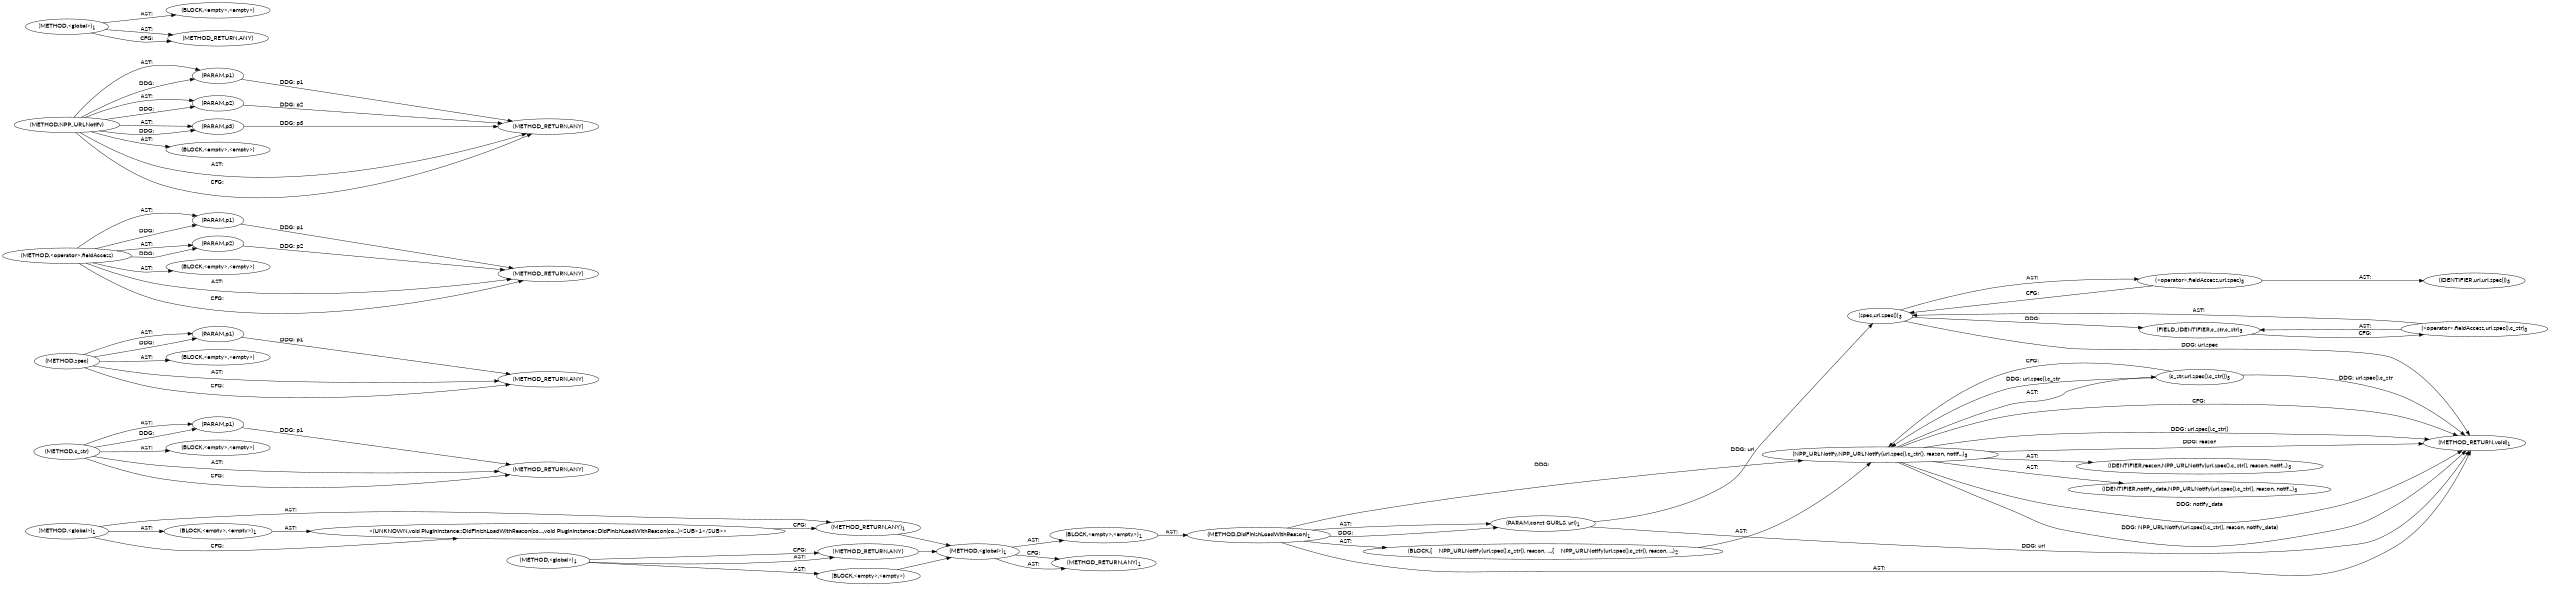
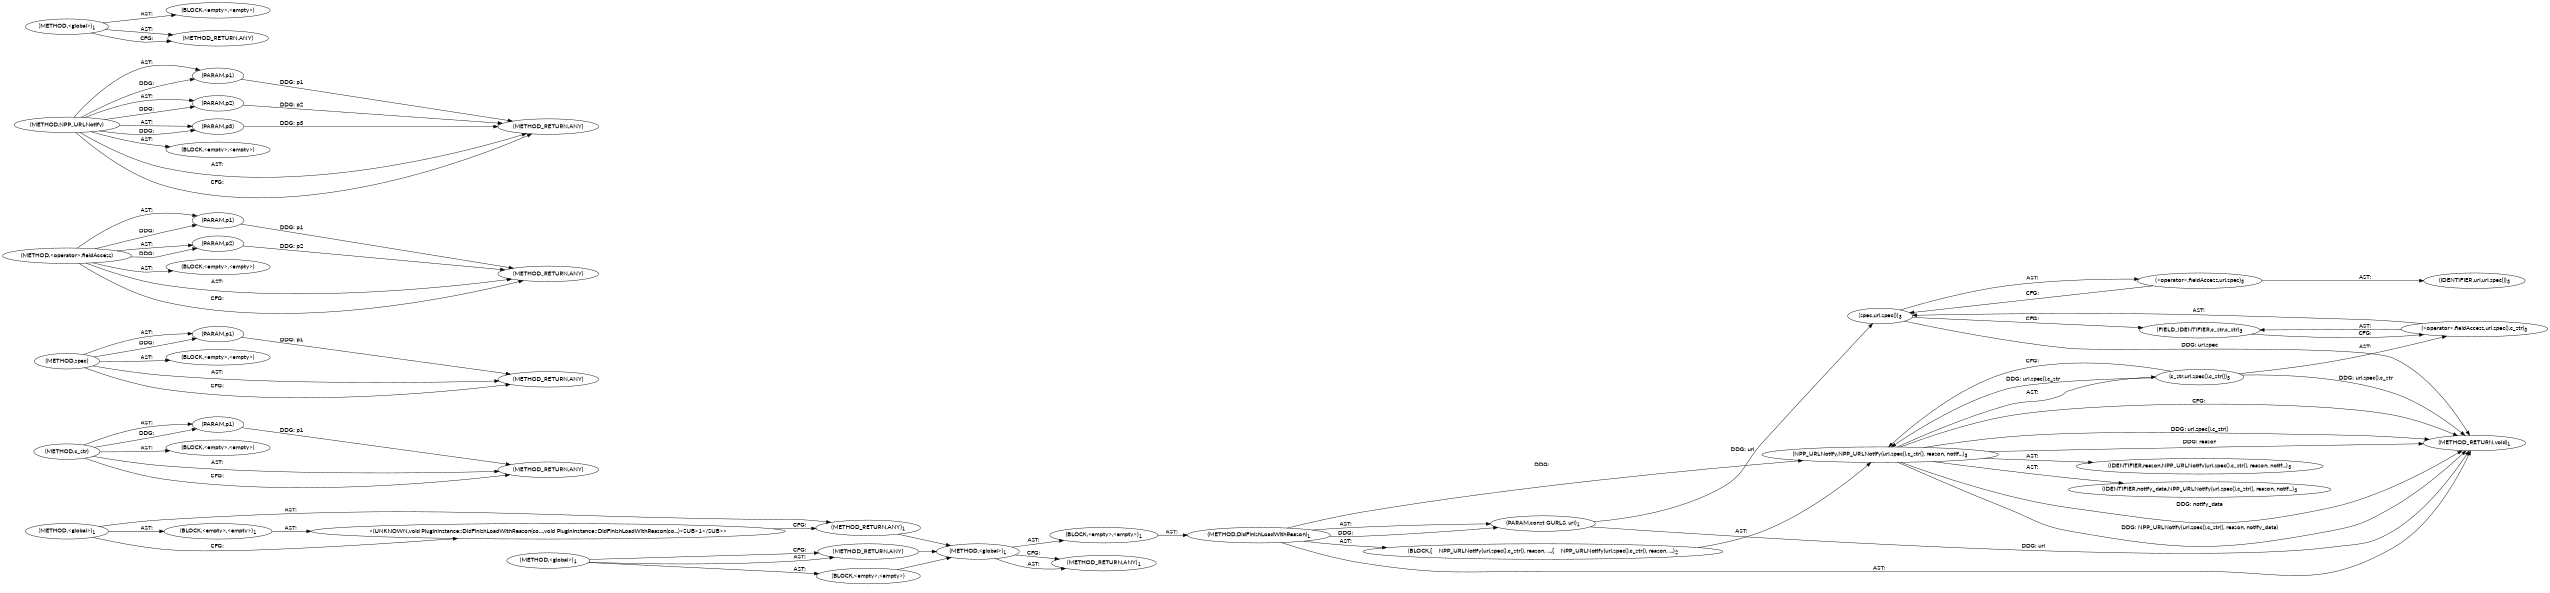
edge "(spec,url.spec())" -> "(FIELD_IDENTIFIER,c_str,c_str)": label "DDG: " -> "CFG: "
edge "(c_str,url.spec().c_str())" -> "(<operator>.fieldAccess,url.spec().c_str)": added, label "AST:"
